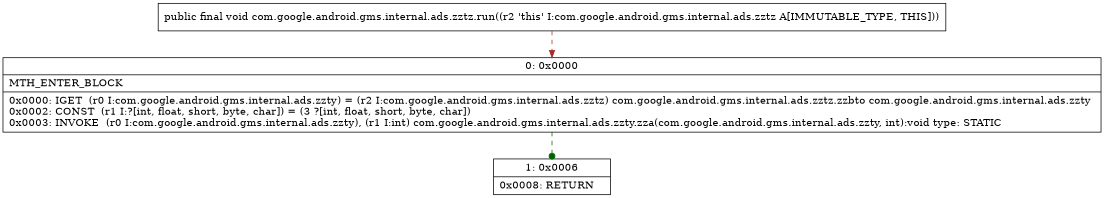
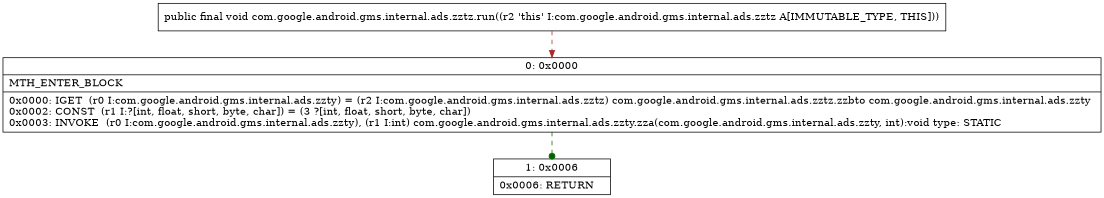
node "1: 0x0006": text "0x0008: RETURN" -> "0x0006: RETURN"
